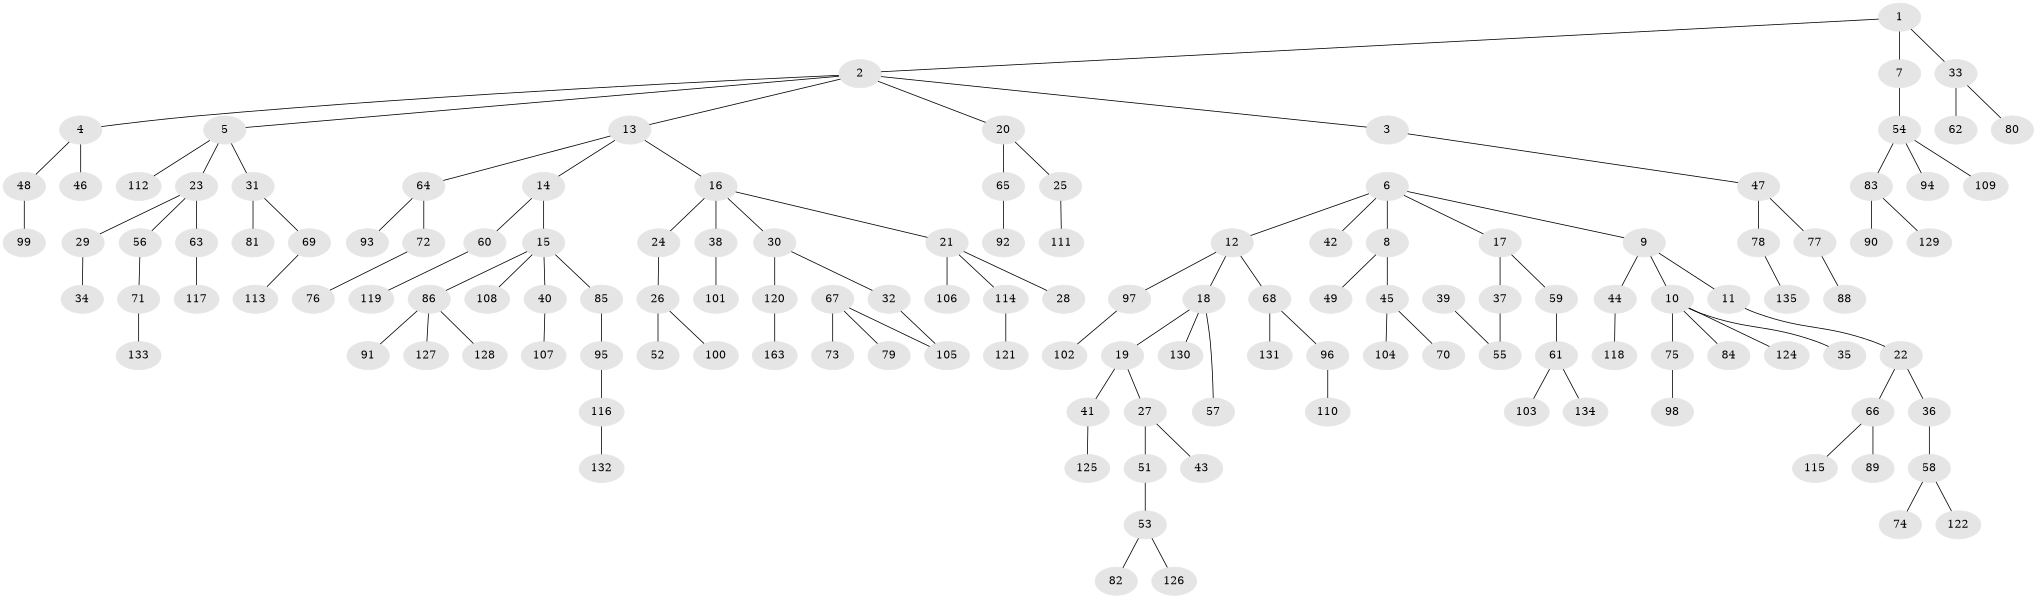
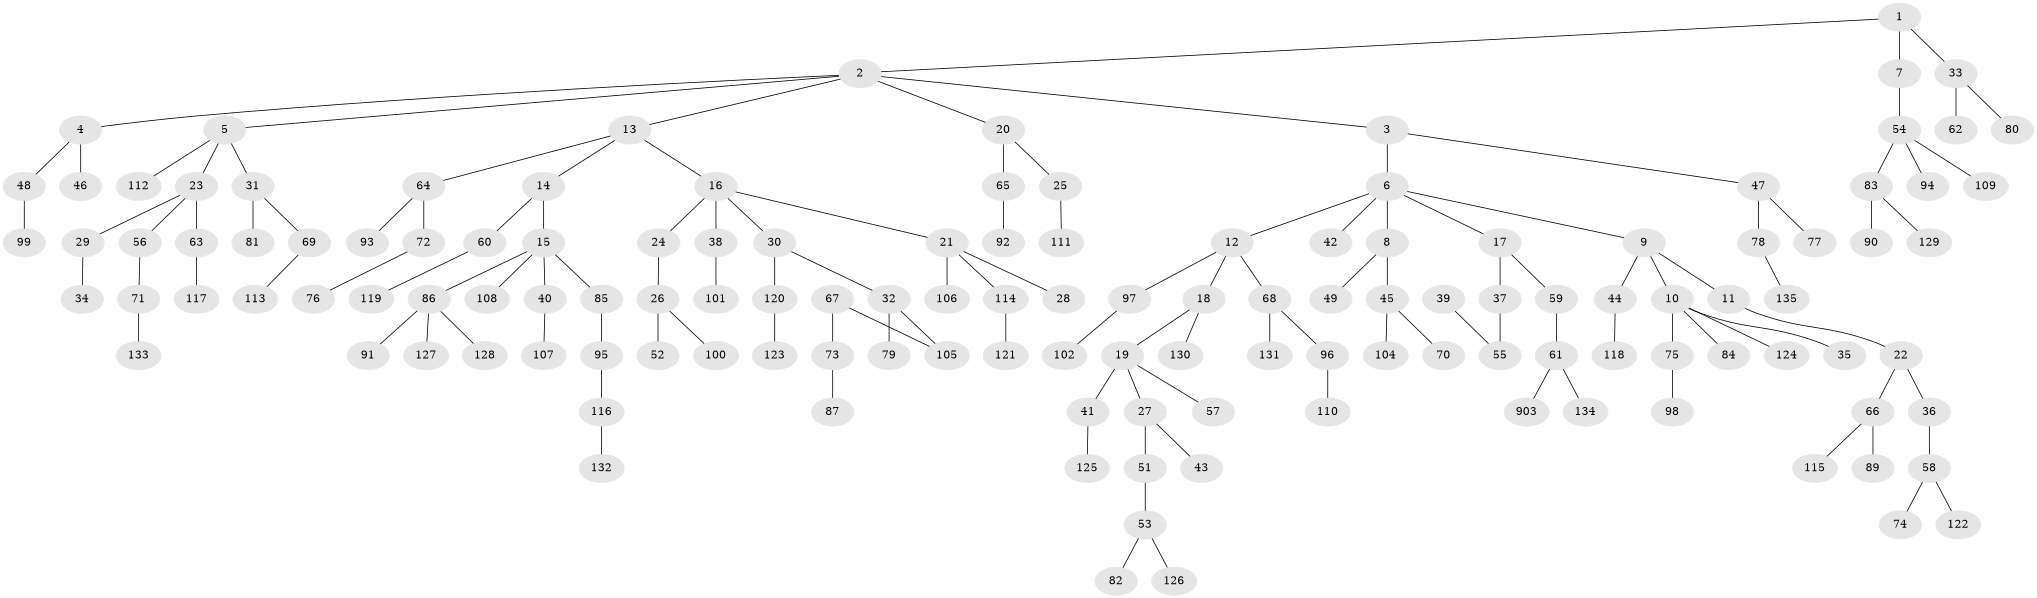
edge "3" -- "6": added
node "88": removed
edge "67" -- "79": now "32" -- "79"
node "163": label "163" -> "123"
edge "18" -- "57": now "19" -- "57"
node "87": added
node "103": label "103" -> "903"
